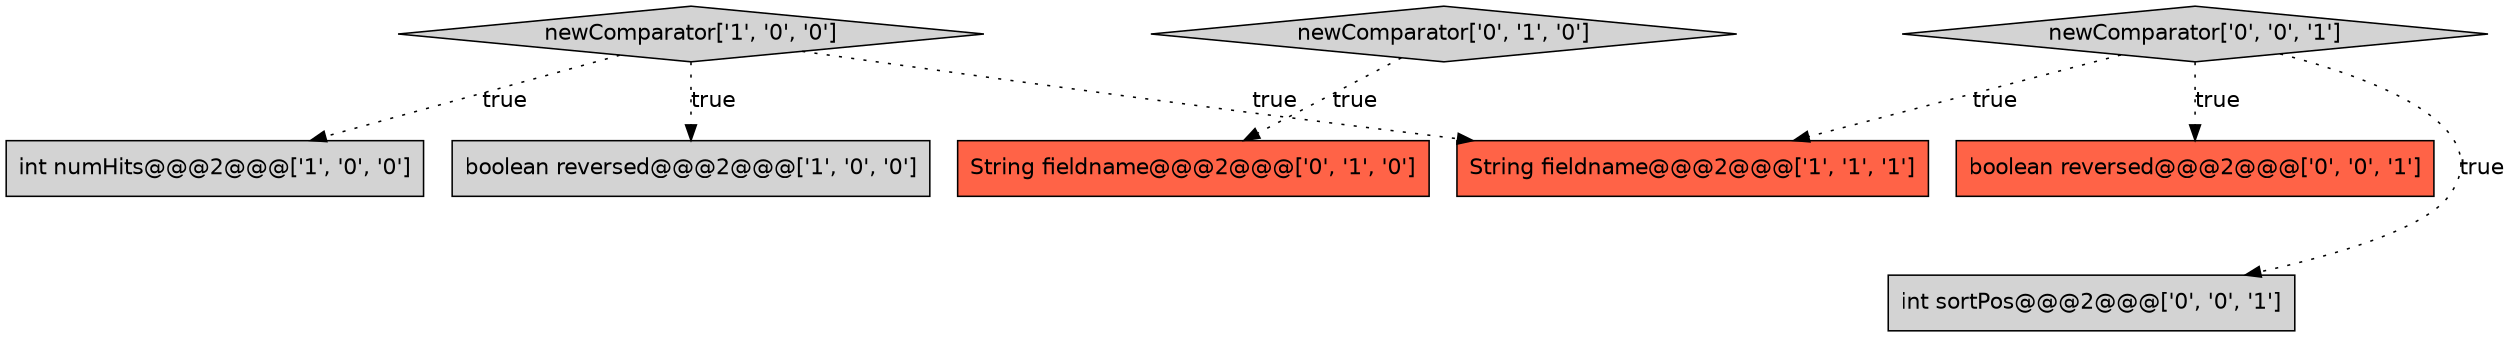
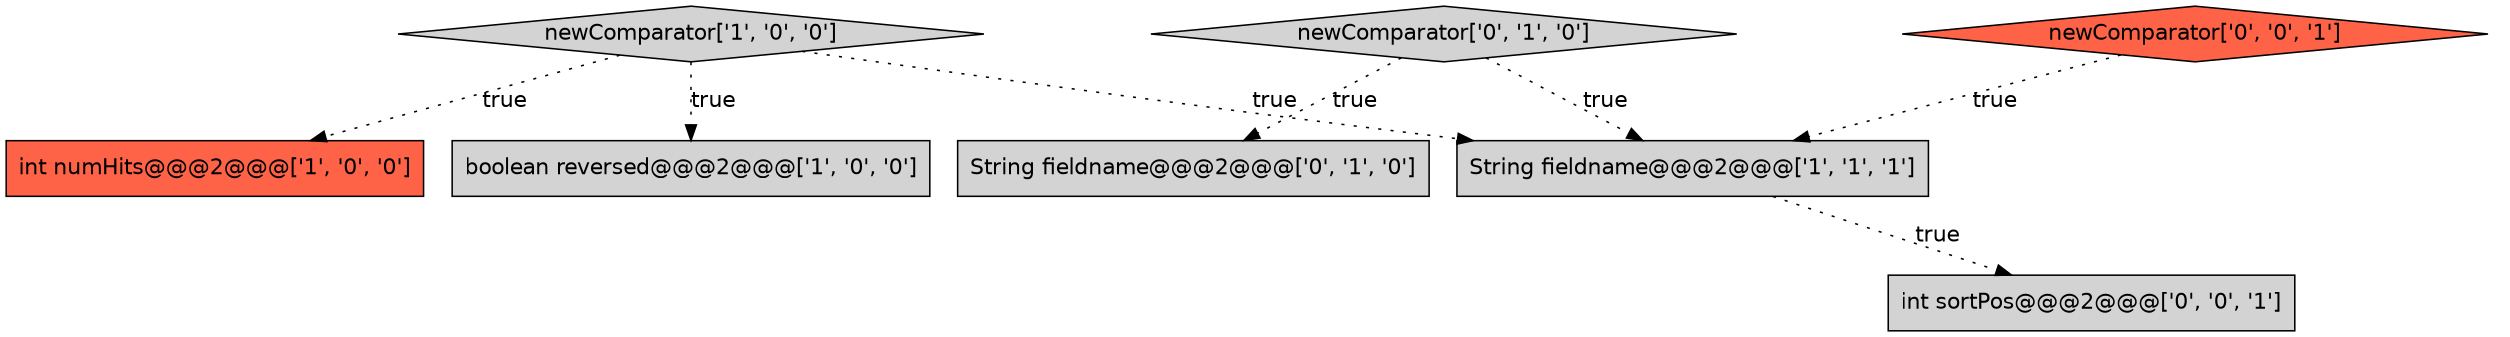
node "newComparator['0', '0', '1']": fillcolor lightgray -> tomato
edge "newComparator['0', '1', '0']" -> "String fieldname@@@2@@@['1', '1', '1']": added, label "true"
node "int numHits@@@2@@@['1', '0', '0']": fillcolor lightgray -> tomato
node "String fieldname@@@2@@@['0', '1', '0']": fillcolor tomato -> lightgray
node "String fieldname@@@2@@@['1', '1', '1']": fillcolor tomato -> lightgray
node "boolean reversed@@@2@@@['0', '0', '1']": removed
edge "newComparator['0', '0', '1']" -> "int sortPos@@@2@@@['0', '0', '1']": now "String fieldname@@@2@@@['1', '1', '1']" -> "int sortPos@@@2@@@['0', '0', '1']"
